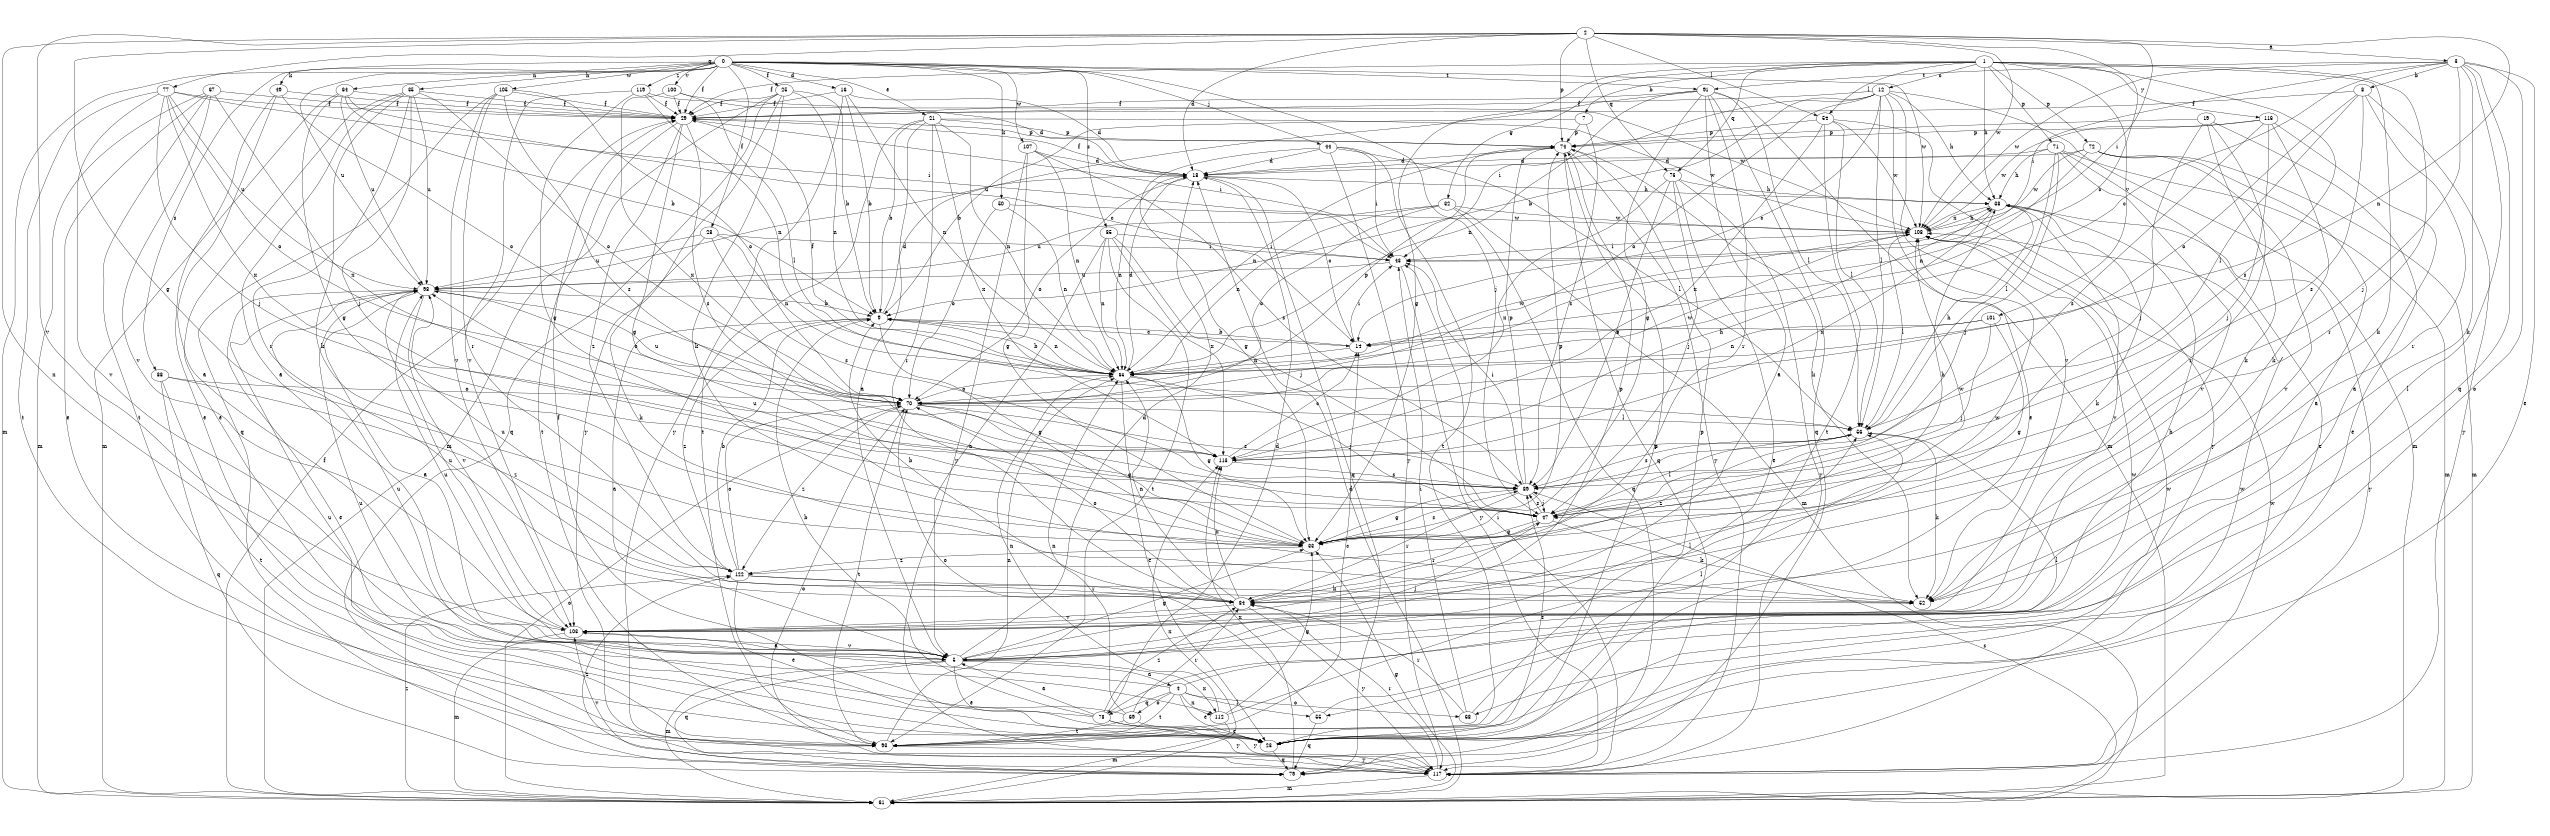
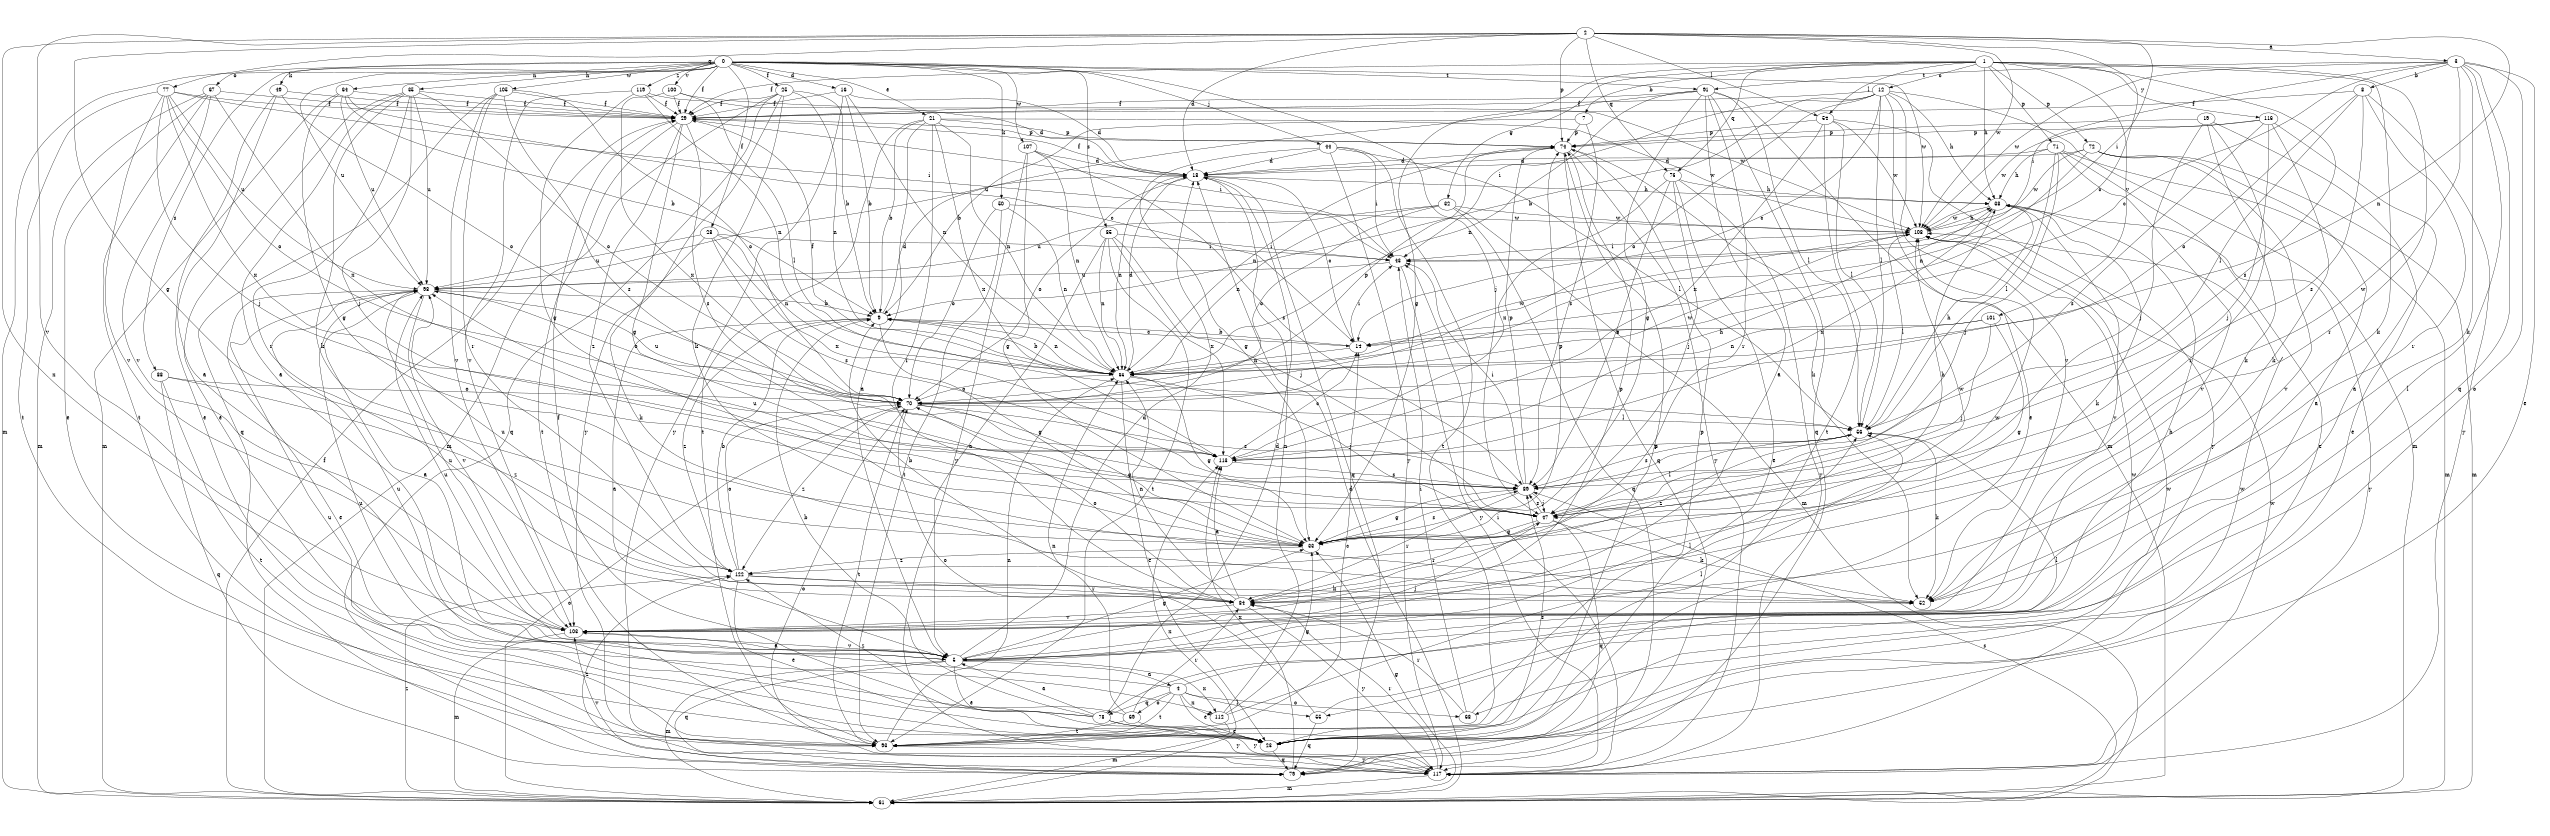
edge "0" -> "67": added, label "o"
edge "38" -> "108": label "x" -> "w"
edge "3" -> "47": label "j" -> "w"
edge "28" -> "113": added, label "x"
edge "50" -> "93": added, label "t"
edge "84" -> "113": label "x" -> "a"
edge "77" -> "5": now "77" -> "103"
edge "112" -> "65": now "112" -> "18"
edge "78" -> "84": now "78" -> "122"
edge "47" -> "79": added, label "q"
